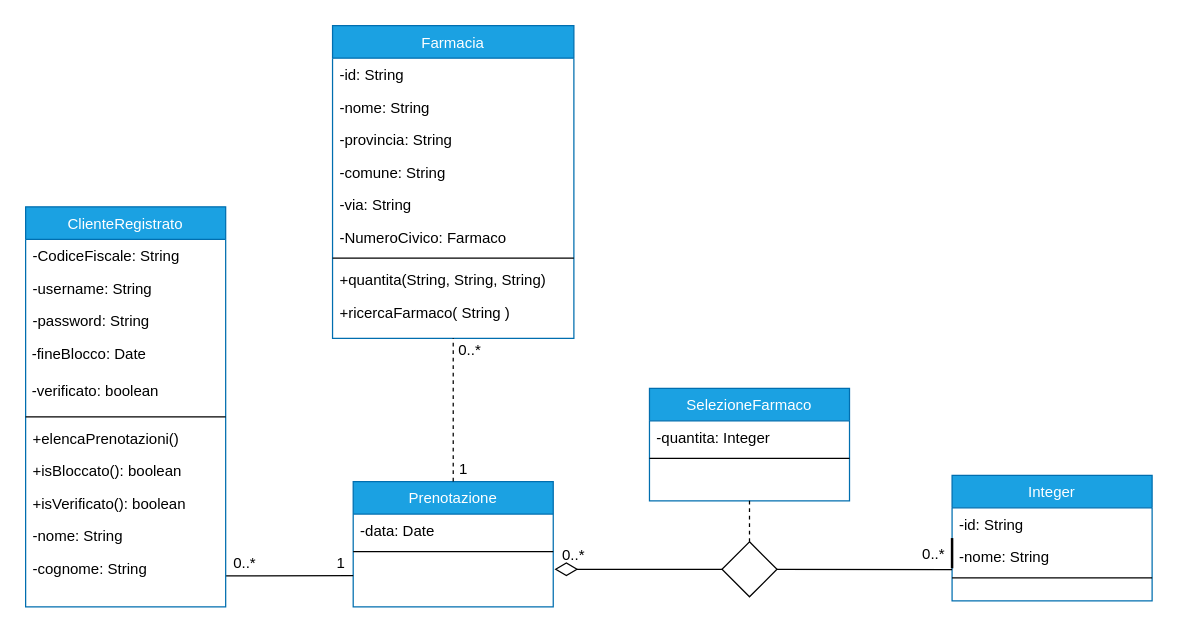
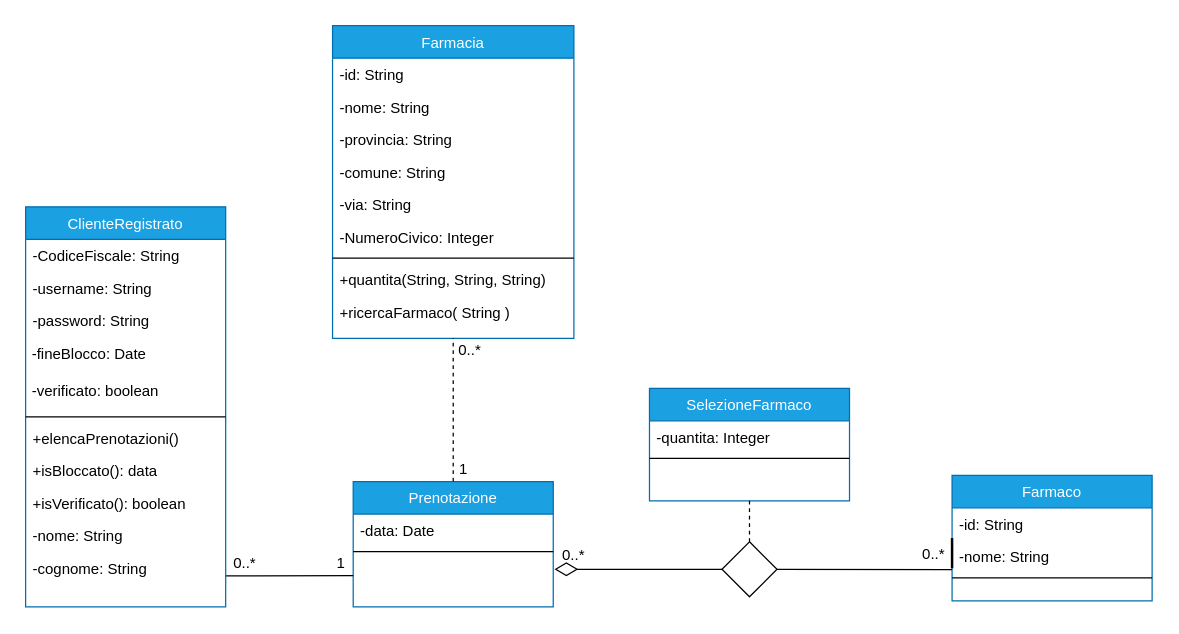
node "-NumeroCivico: Farmaco": label "-NumeroCivico: Farmaco" -> "-NumeroCivico: Integer"
node "+isBloccato(): boolean": label "+isBloccato(): boolean" -> "+isBloccato(): data"
node "Integer": label "Integer" -> "Farmaco"
